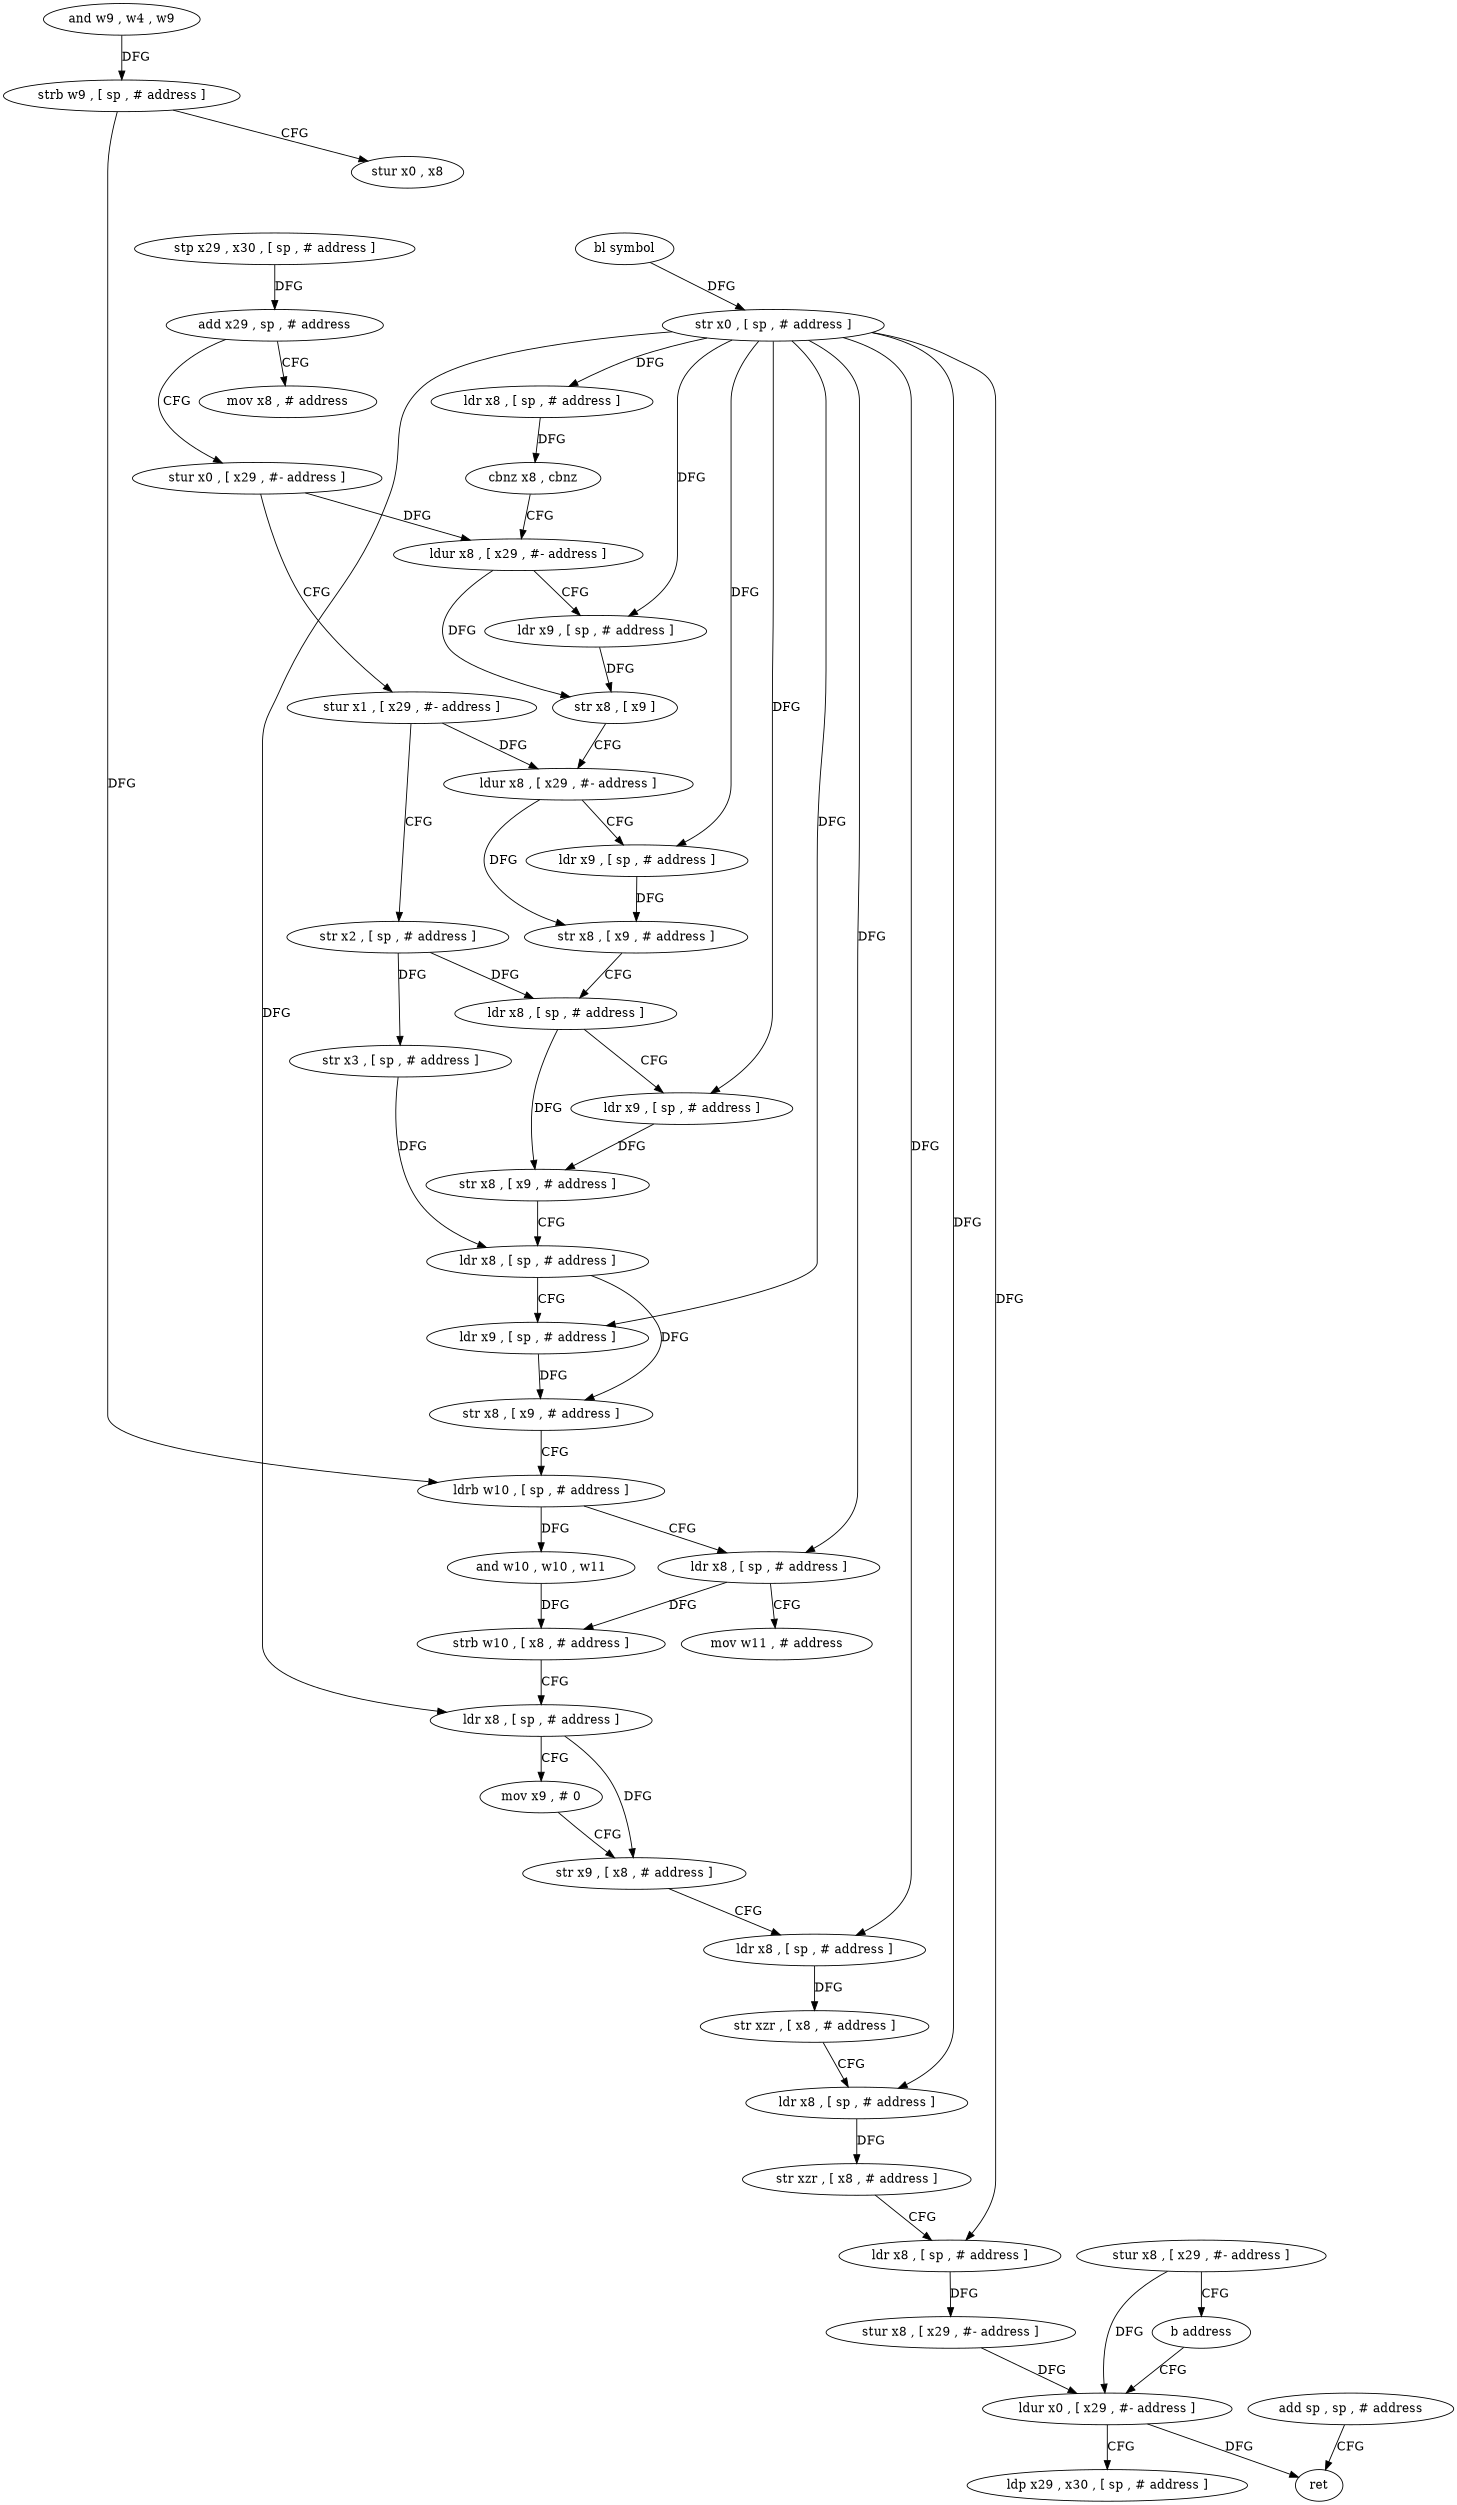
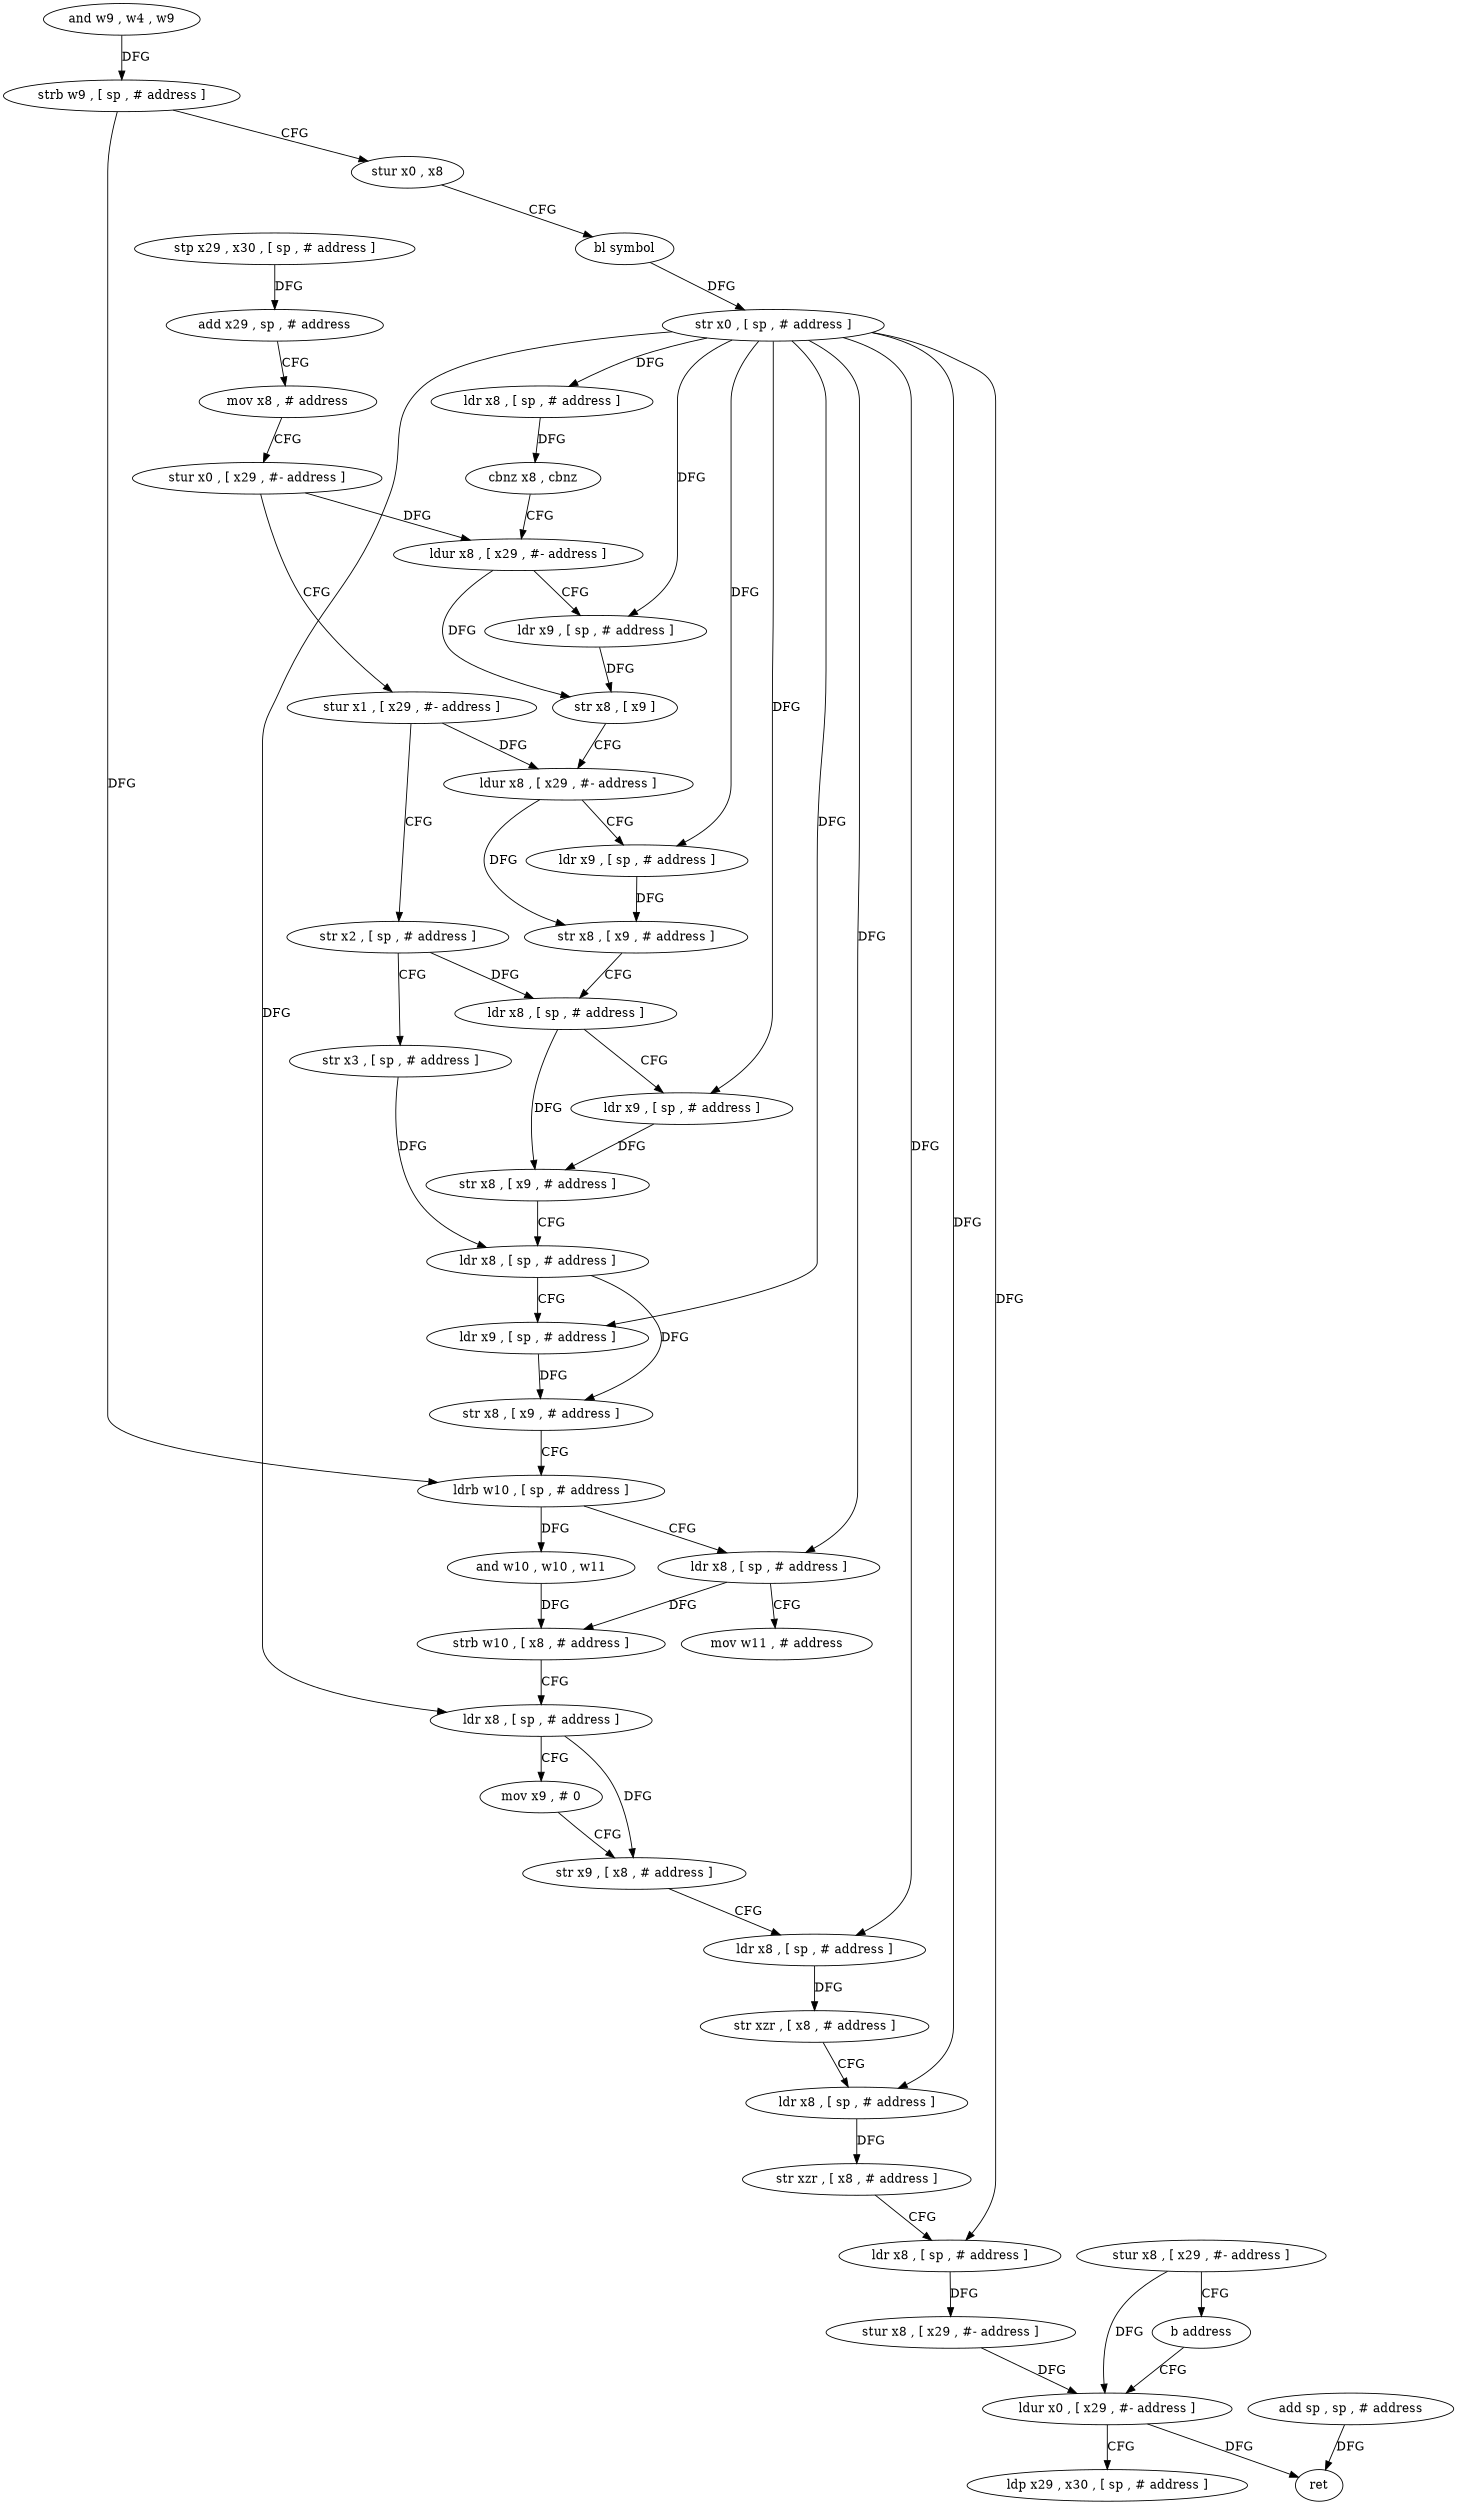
edge "stur x0 , x8" -> "bl symbol": added, label "CFG"
edge "add x29 , sp , # address" -> "stur x0 , [ x29 , #- address ]": now "mov x8 , # address" -> "stur x0 , [ x29 , #- address ]"
edge "str x2 , [ sp , # address ]" -> "str x3 , [ sp , # address ]": label "DFG" -> "CFG"
edge "add sp , sp , # address" -> "ret": label "CFG" -> "DFG"
